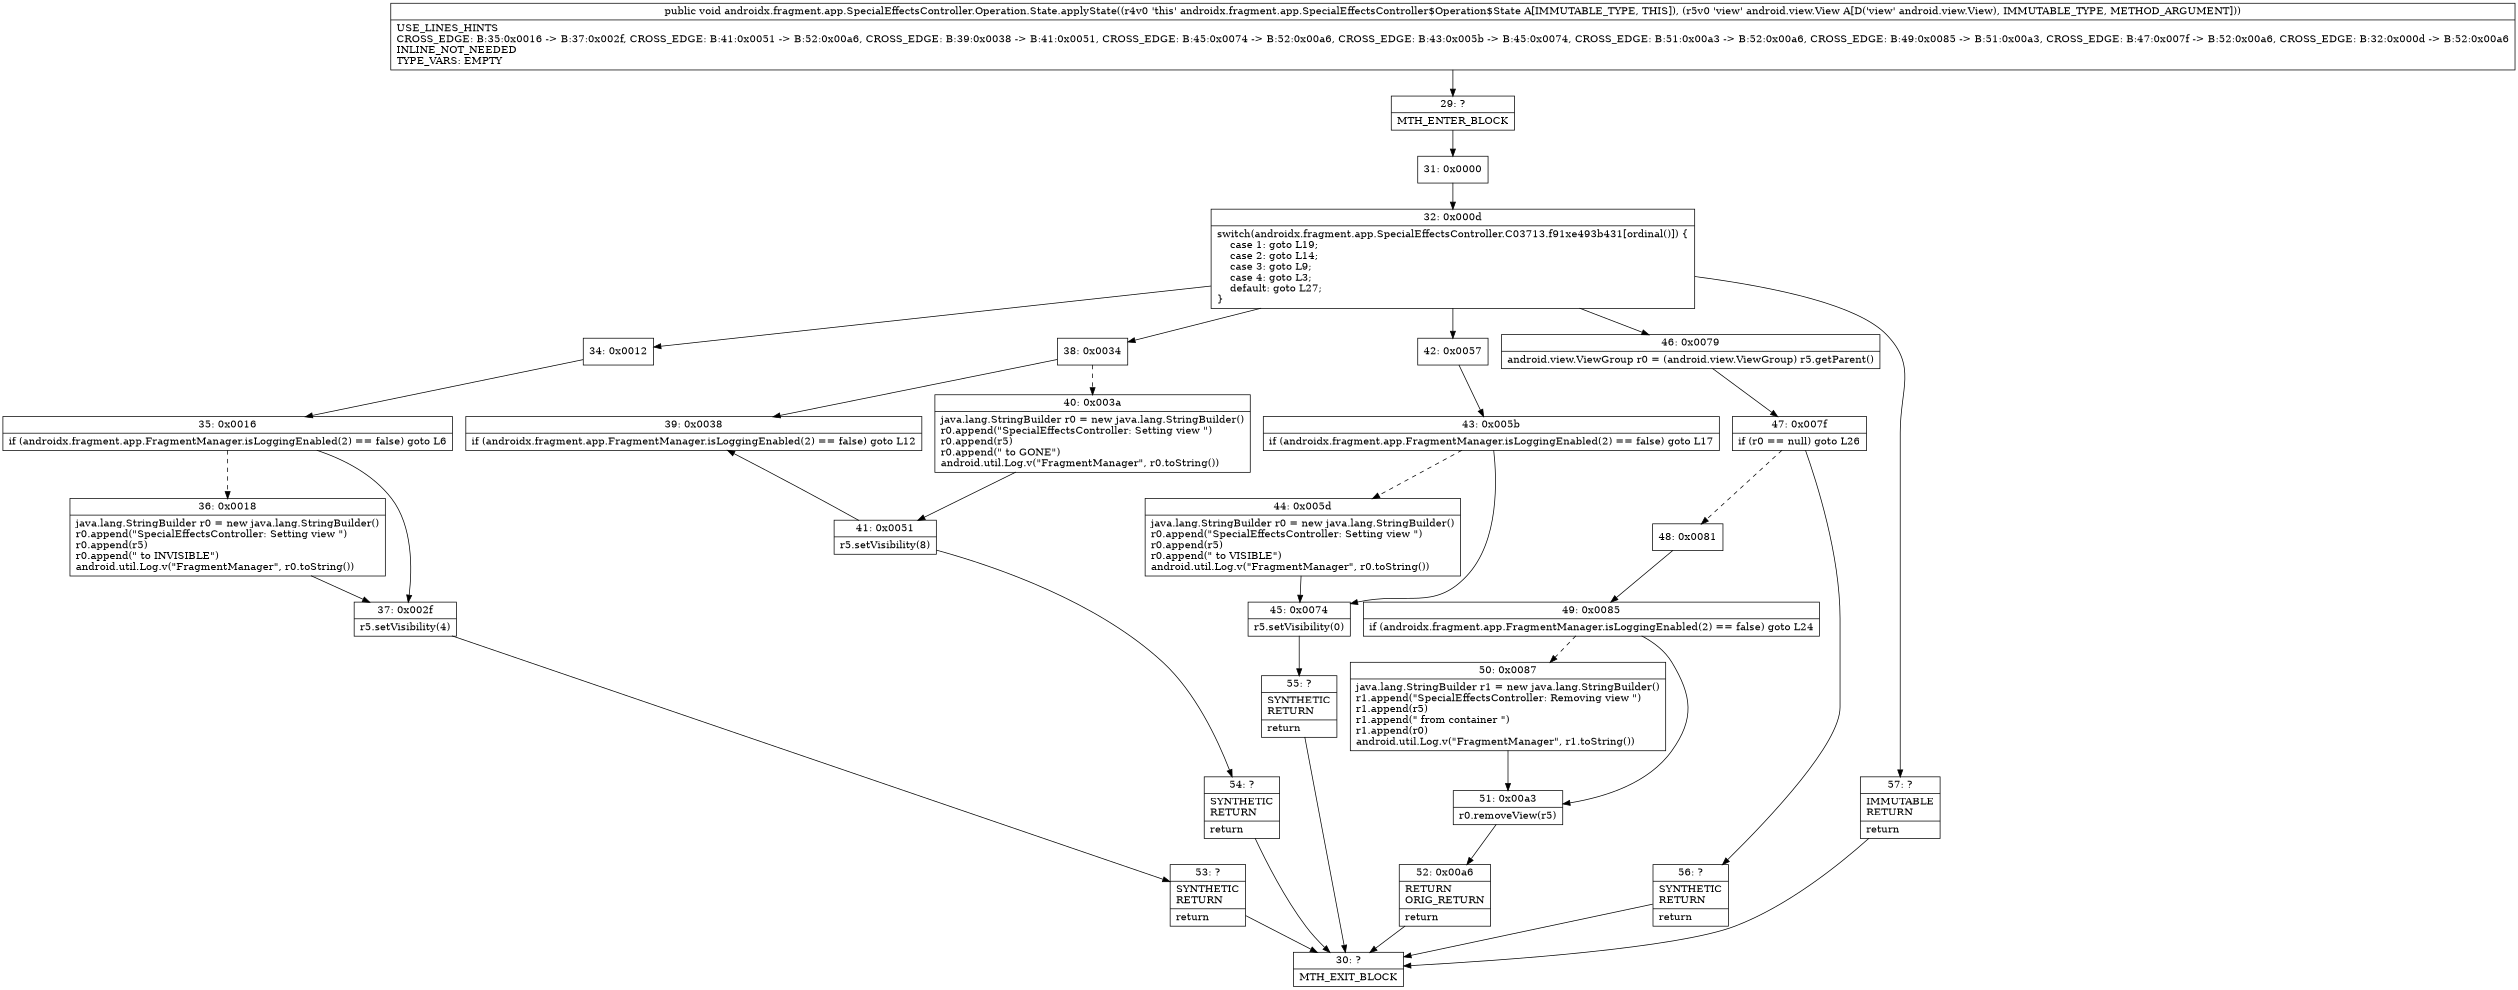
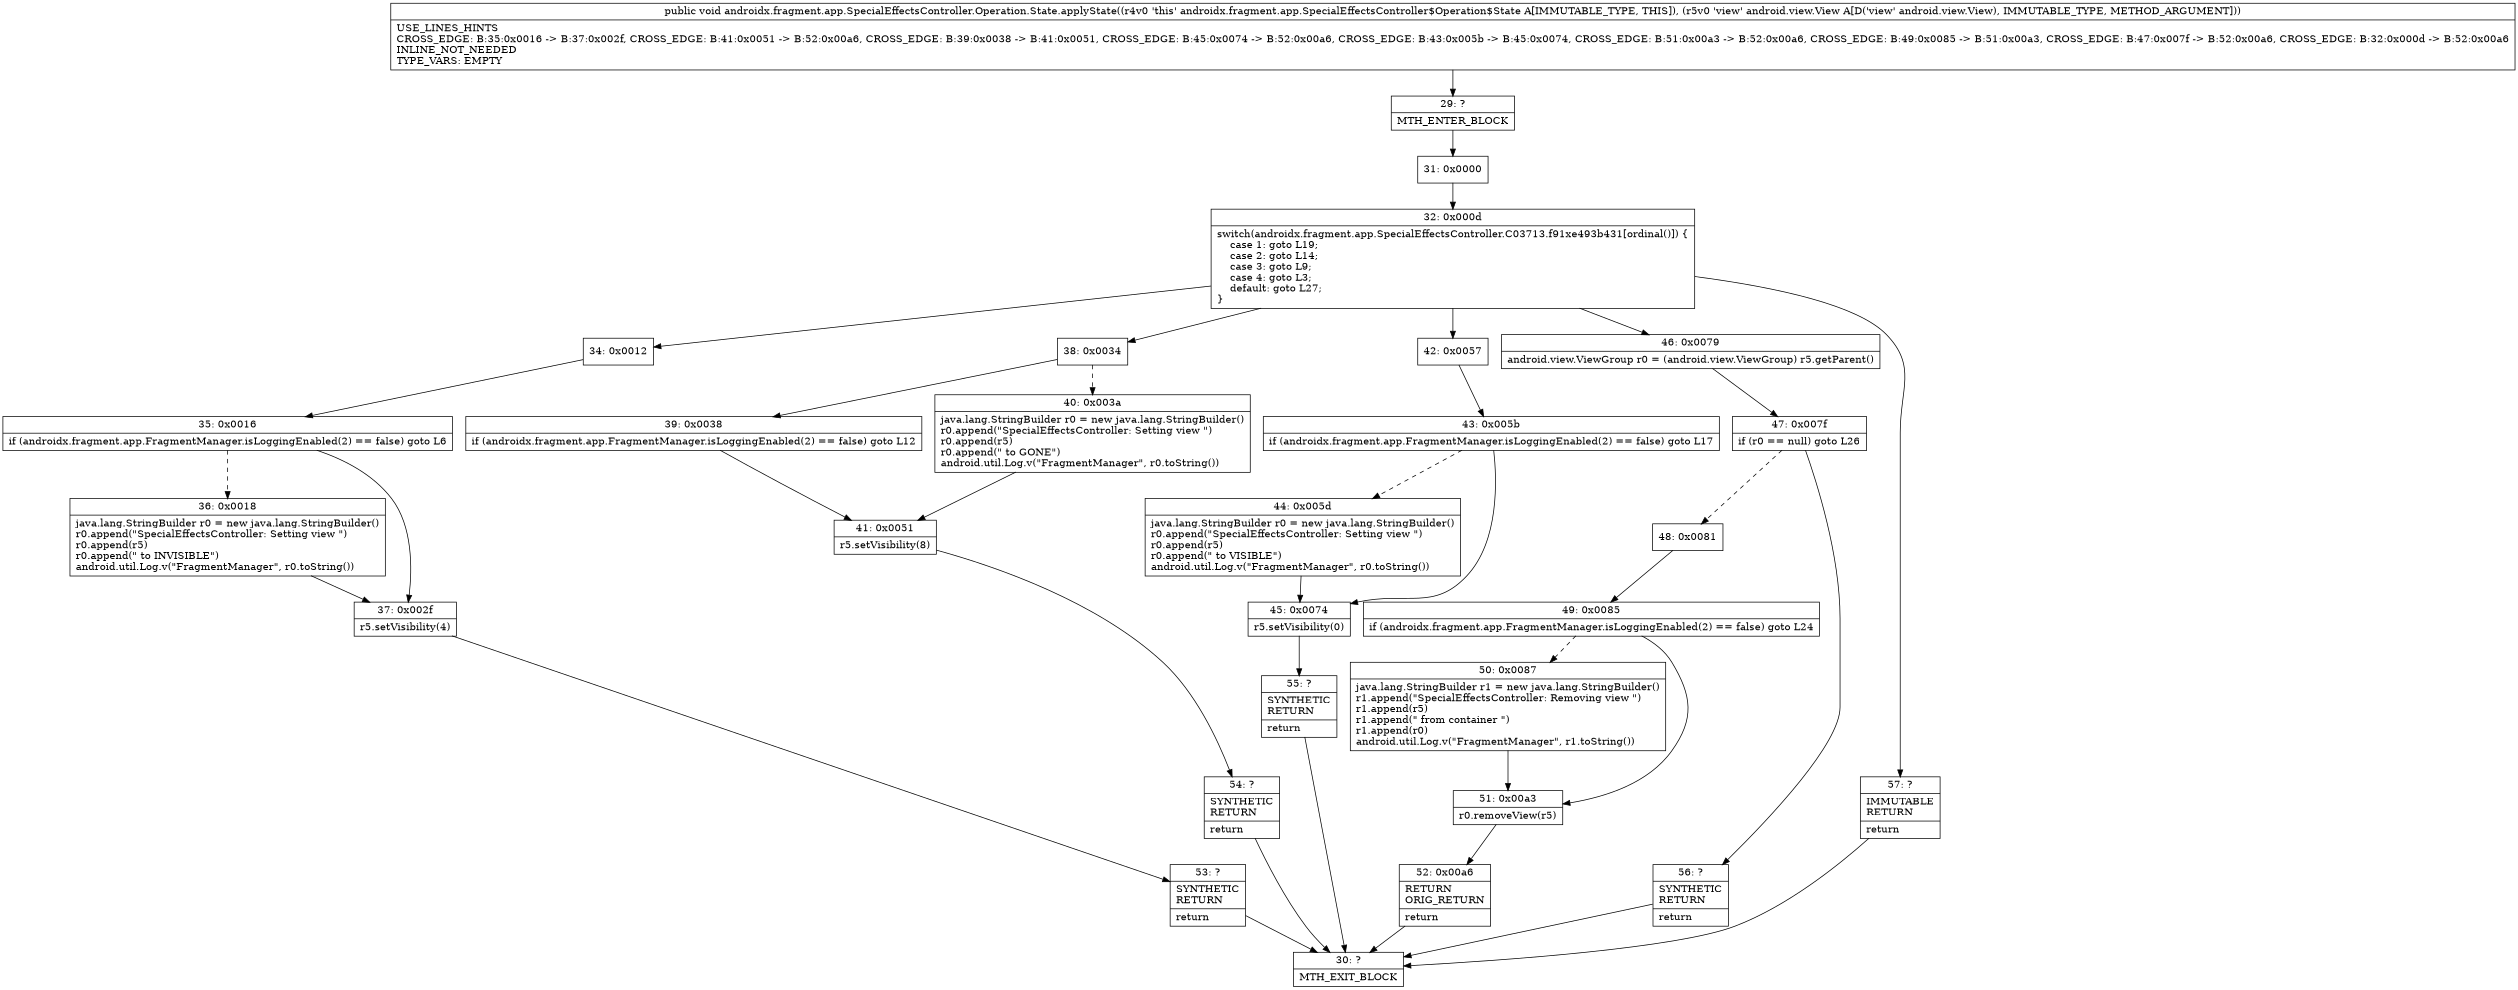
edge "41: 0x0051" -> "39: 0x0038": reversed
